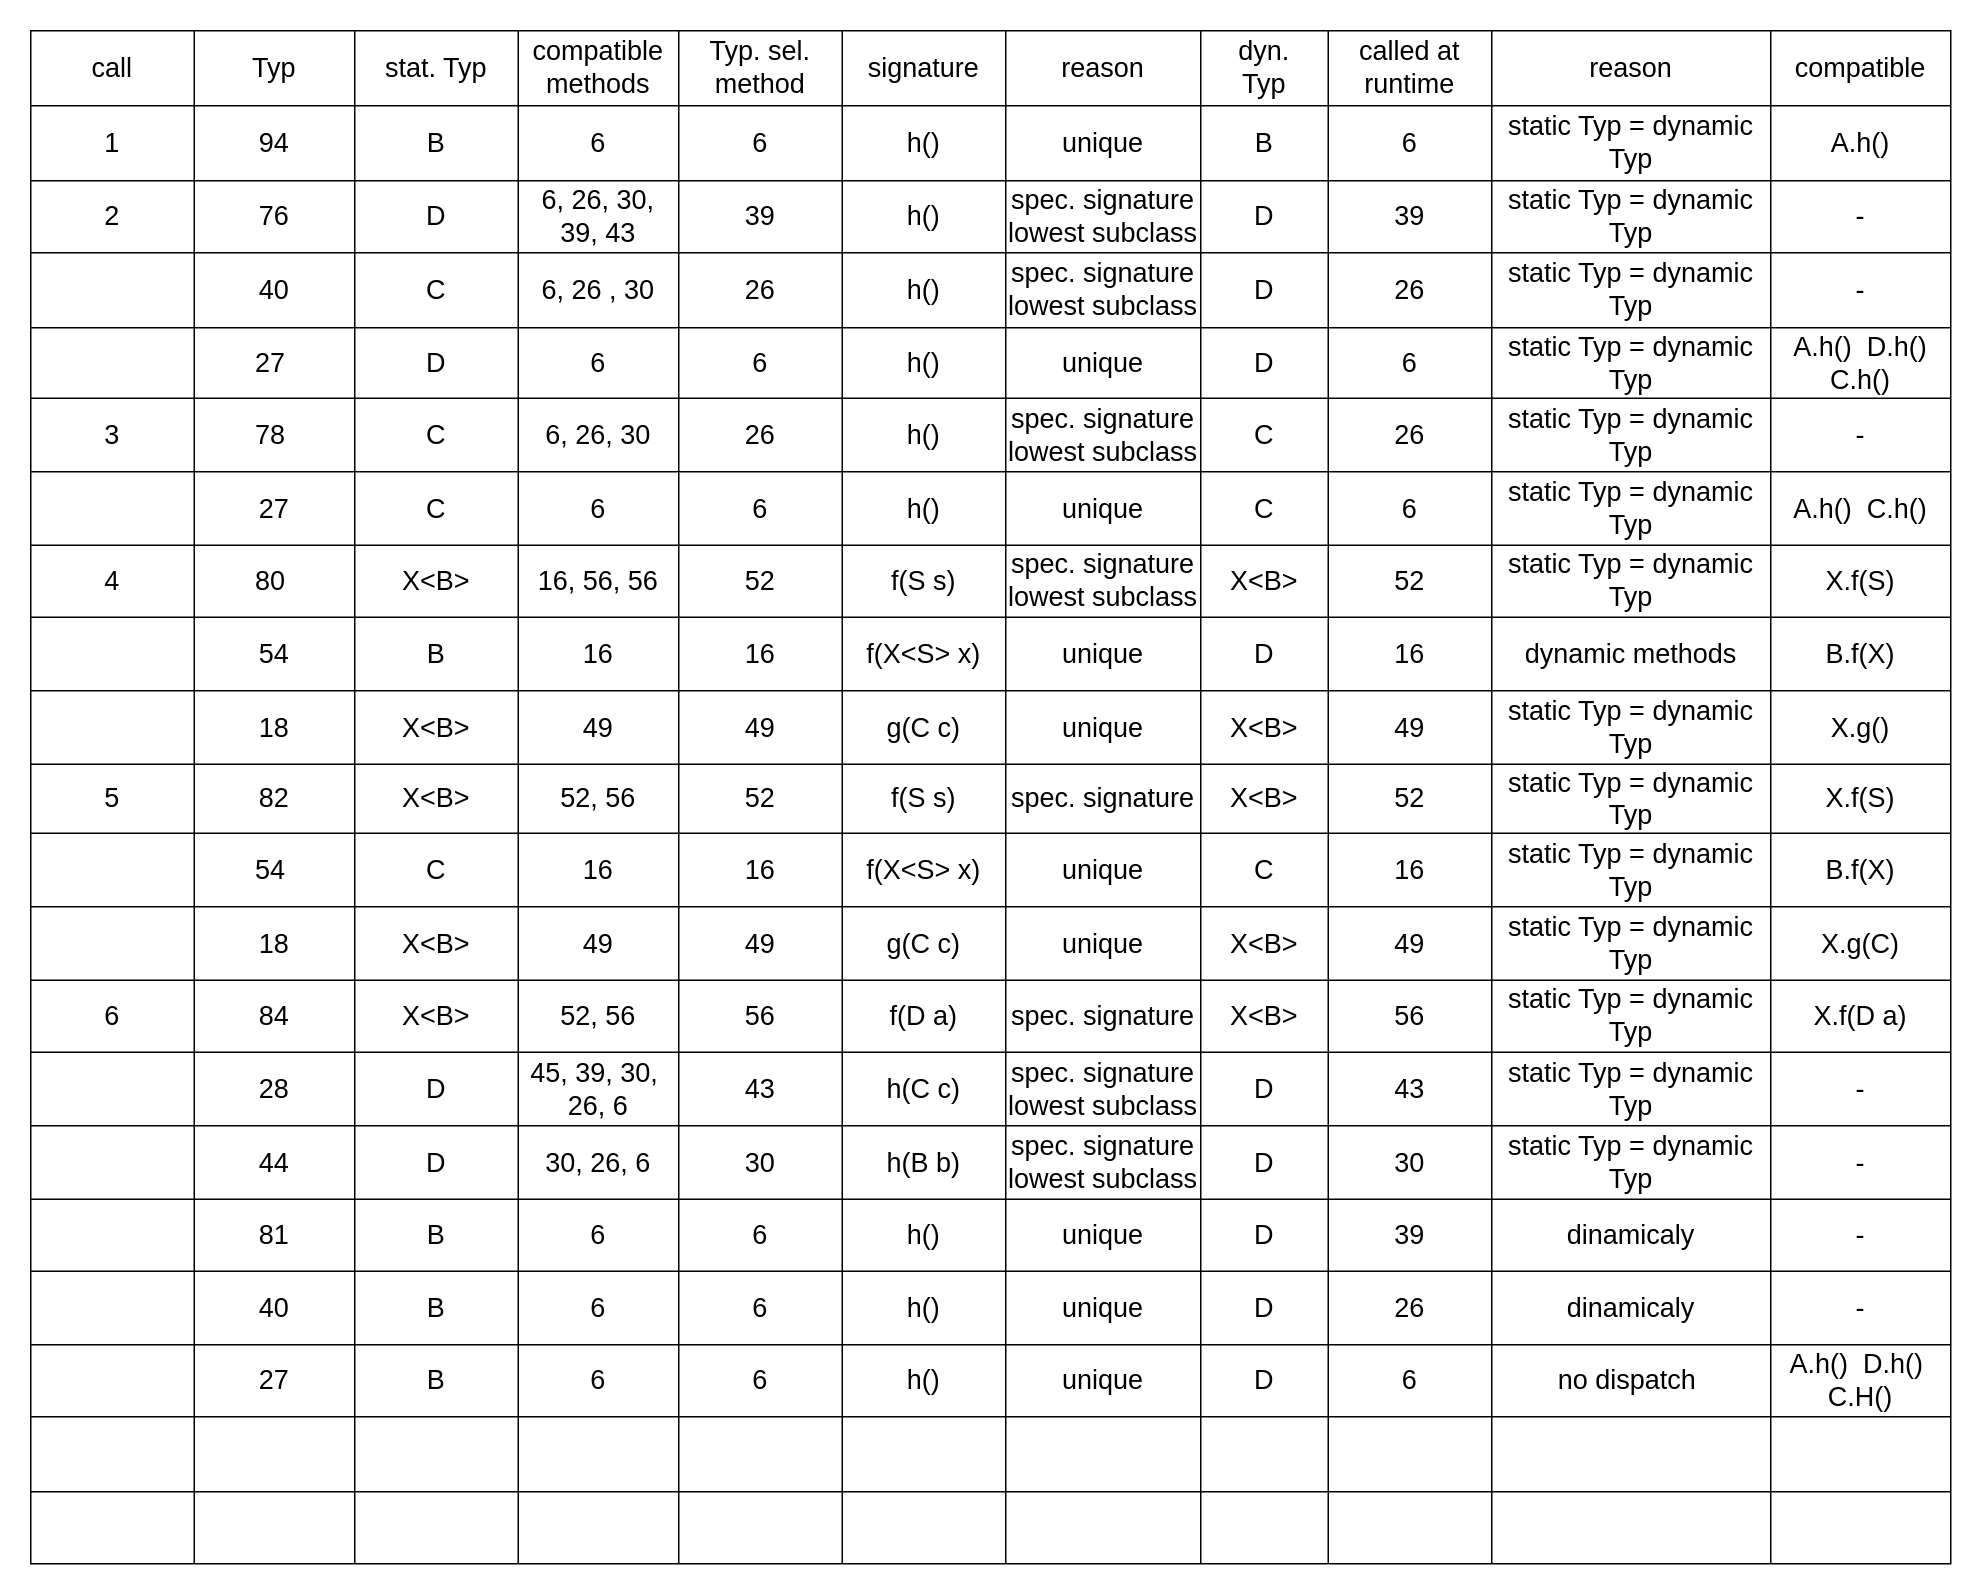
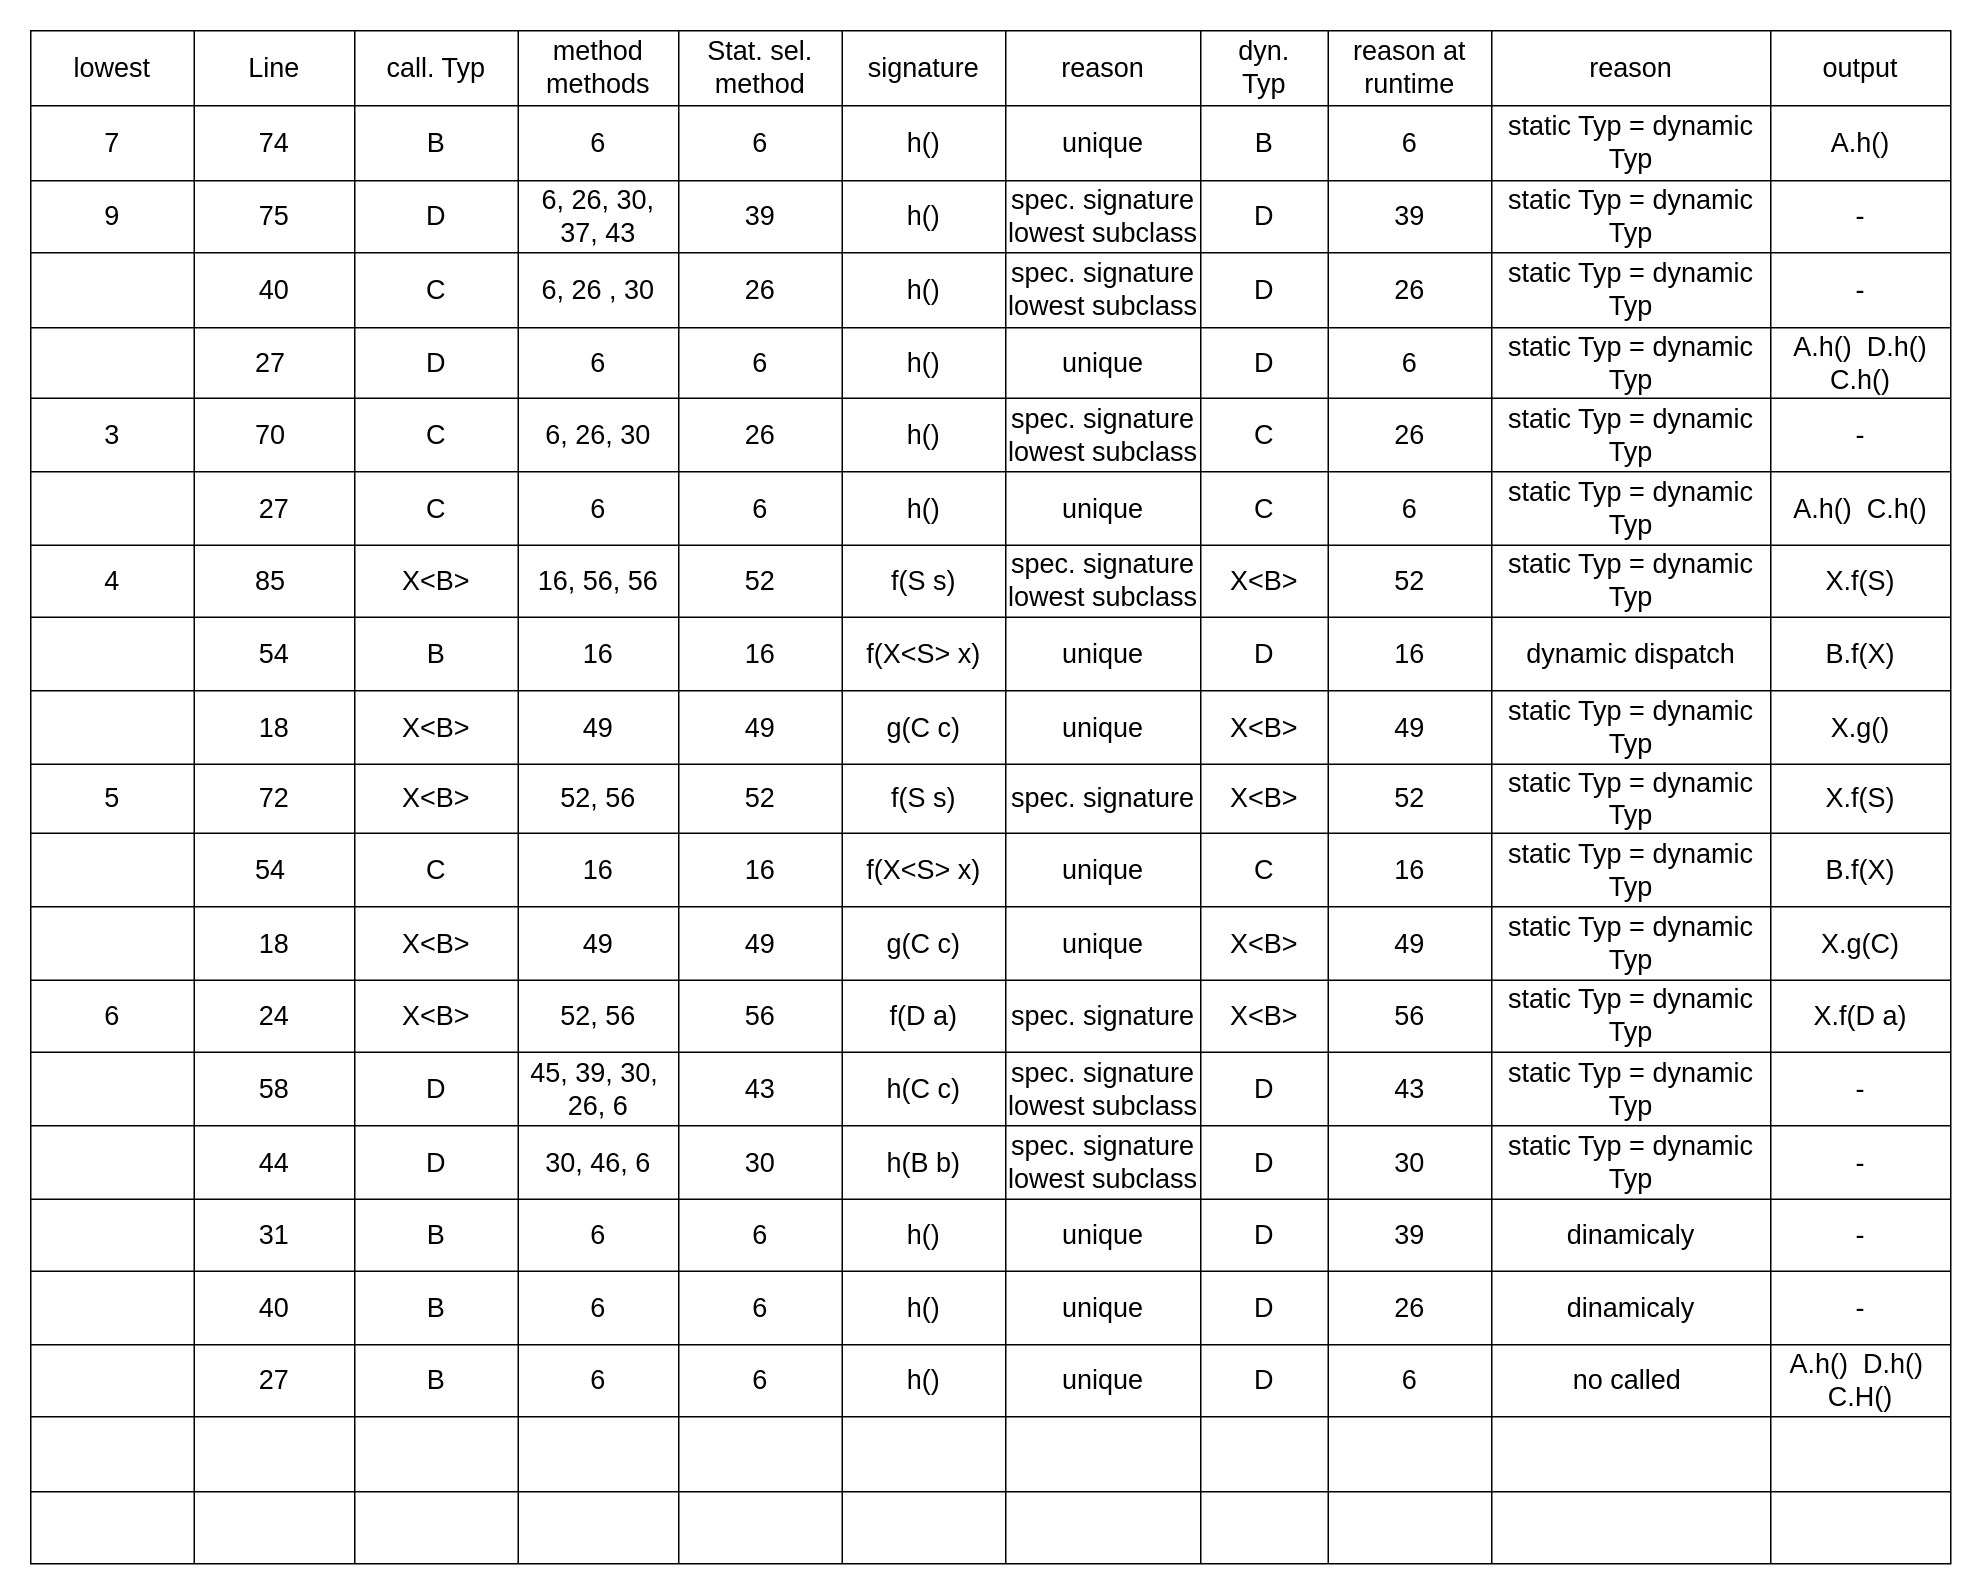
node "call": label "call" -> "lowest"
node "Typ": label "Typ" -> "Line"
node "stat. Typ": label "stat. Typ" -> "call. Typ"
node "compatible methods": label "compatible methods" -> "method methods"
node "Typ. sel. method": label "Typ. sel. method" -> "Stat. sel. method"
node "called at runtime": label "called at runtime" -> "reason at runtime"
node "compatible": label "compatible" -> "output"
node "1": label "1" -> "7"
node "94": label "94" -> "74"
node "2": label "2" -> "9"
node "76": label "76" -> "75"
node "6, 26, 30, 39, 43": label "6, 26, 30, 39, 43" -> "6, 26, 30, 37, 43"
node "78": label "78" -> "70"
node "80": label "80" -> "85"
node "dynamic methods": label "dynamic methods" -> "dynamic dispatch"
node "82": label "82" -> "72"
node "84": label "84" -> "24"
node "28": label "28" -> "58"
node "30, 26, 6": label "30, 26, 6" -> "30, 46, 6"
node "81": label "81" -> "31"
node "no dispatch": label "no dispatch" -> "no called"
